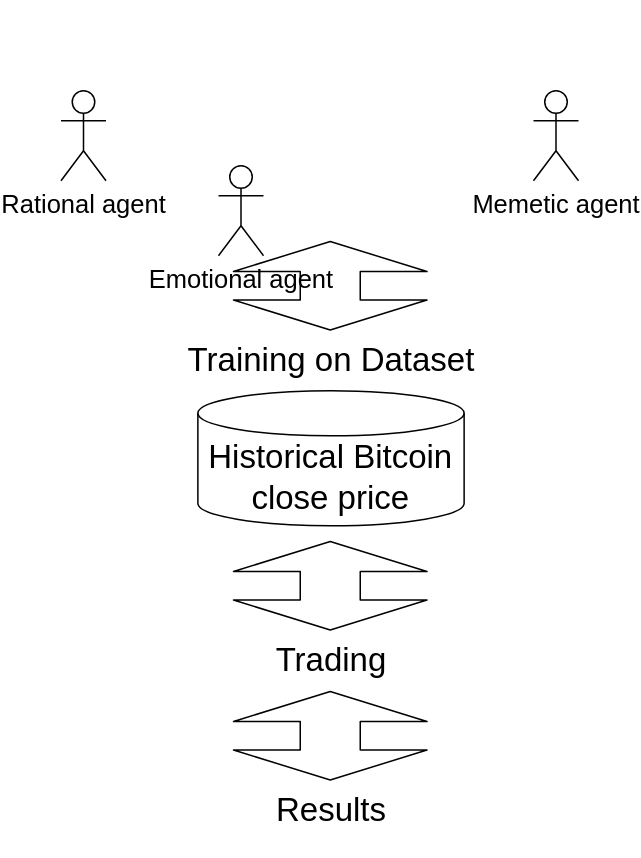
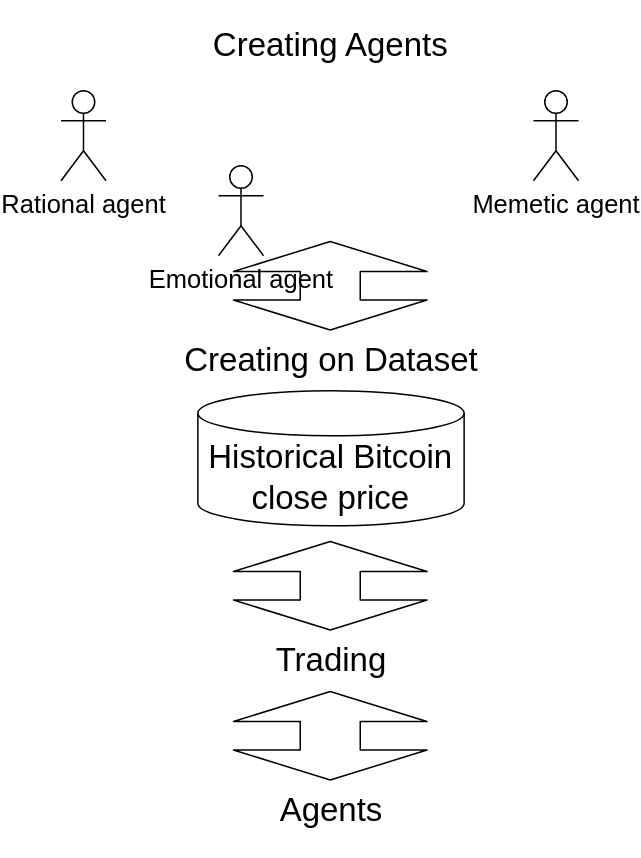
node "Creating Agents": added
node "Training on Dataset": label "Training on Dataset" -> "Creating on Dataset"
node "Results": label "Results" -> "Agents"
